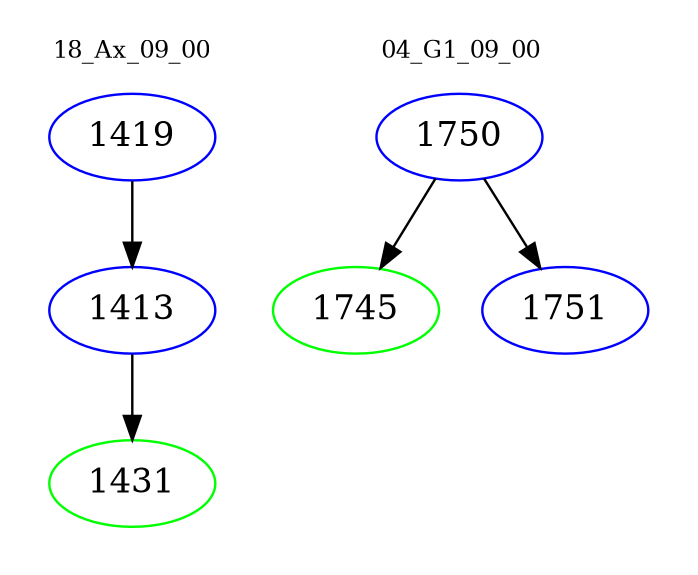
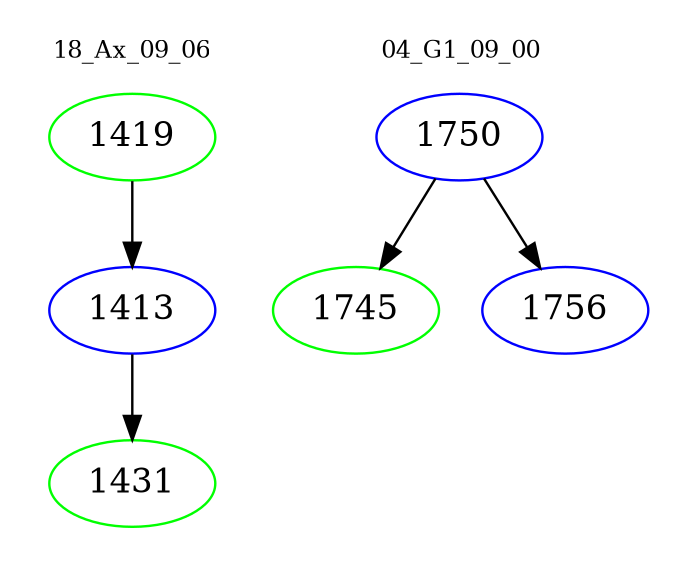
cluster "18_Ax_09_00": label "18_Ax_09_00" -> "18_Ax_09_06"
node "1419": color blue -> green
node "1751": label "1751" -> "1756"
